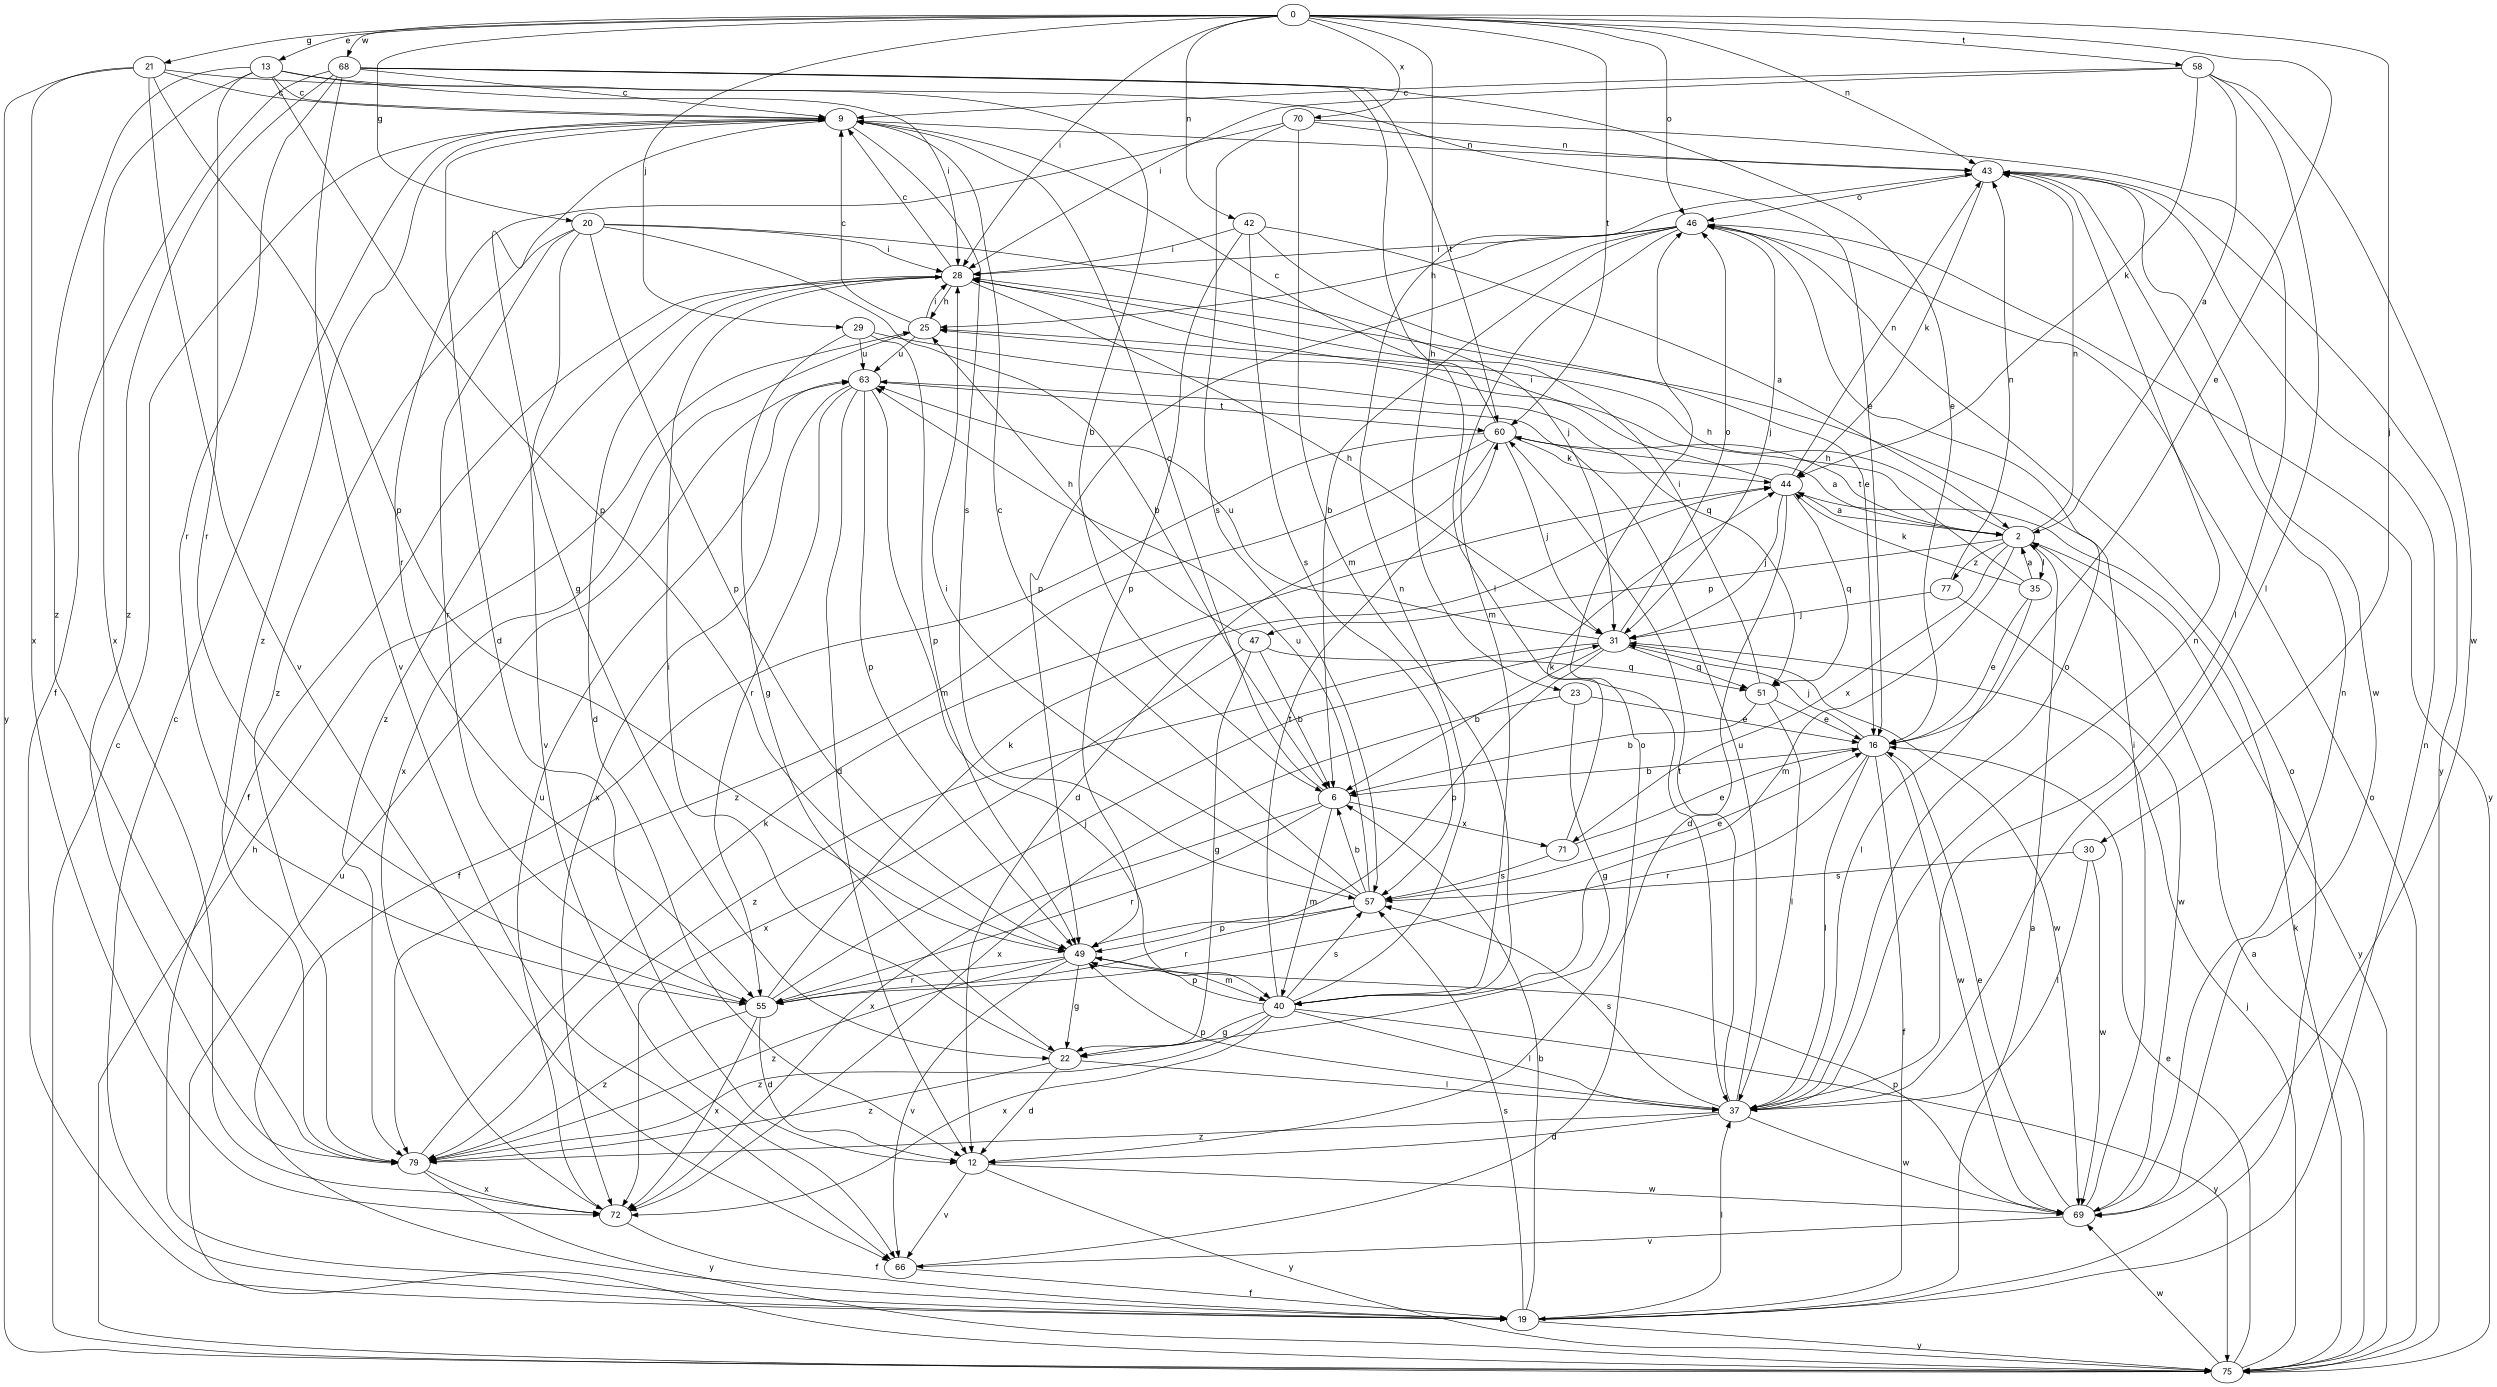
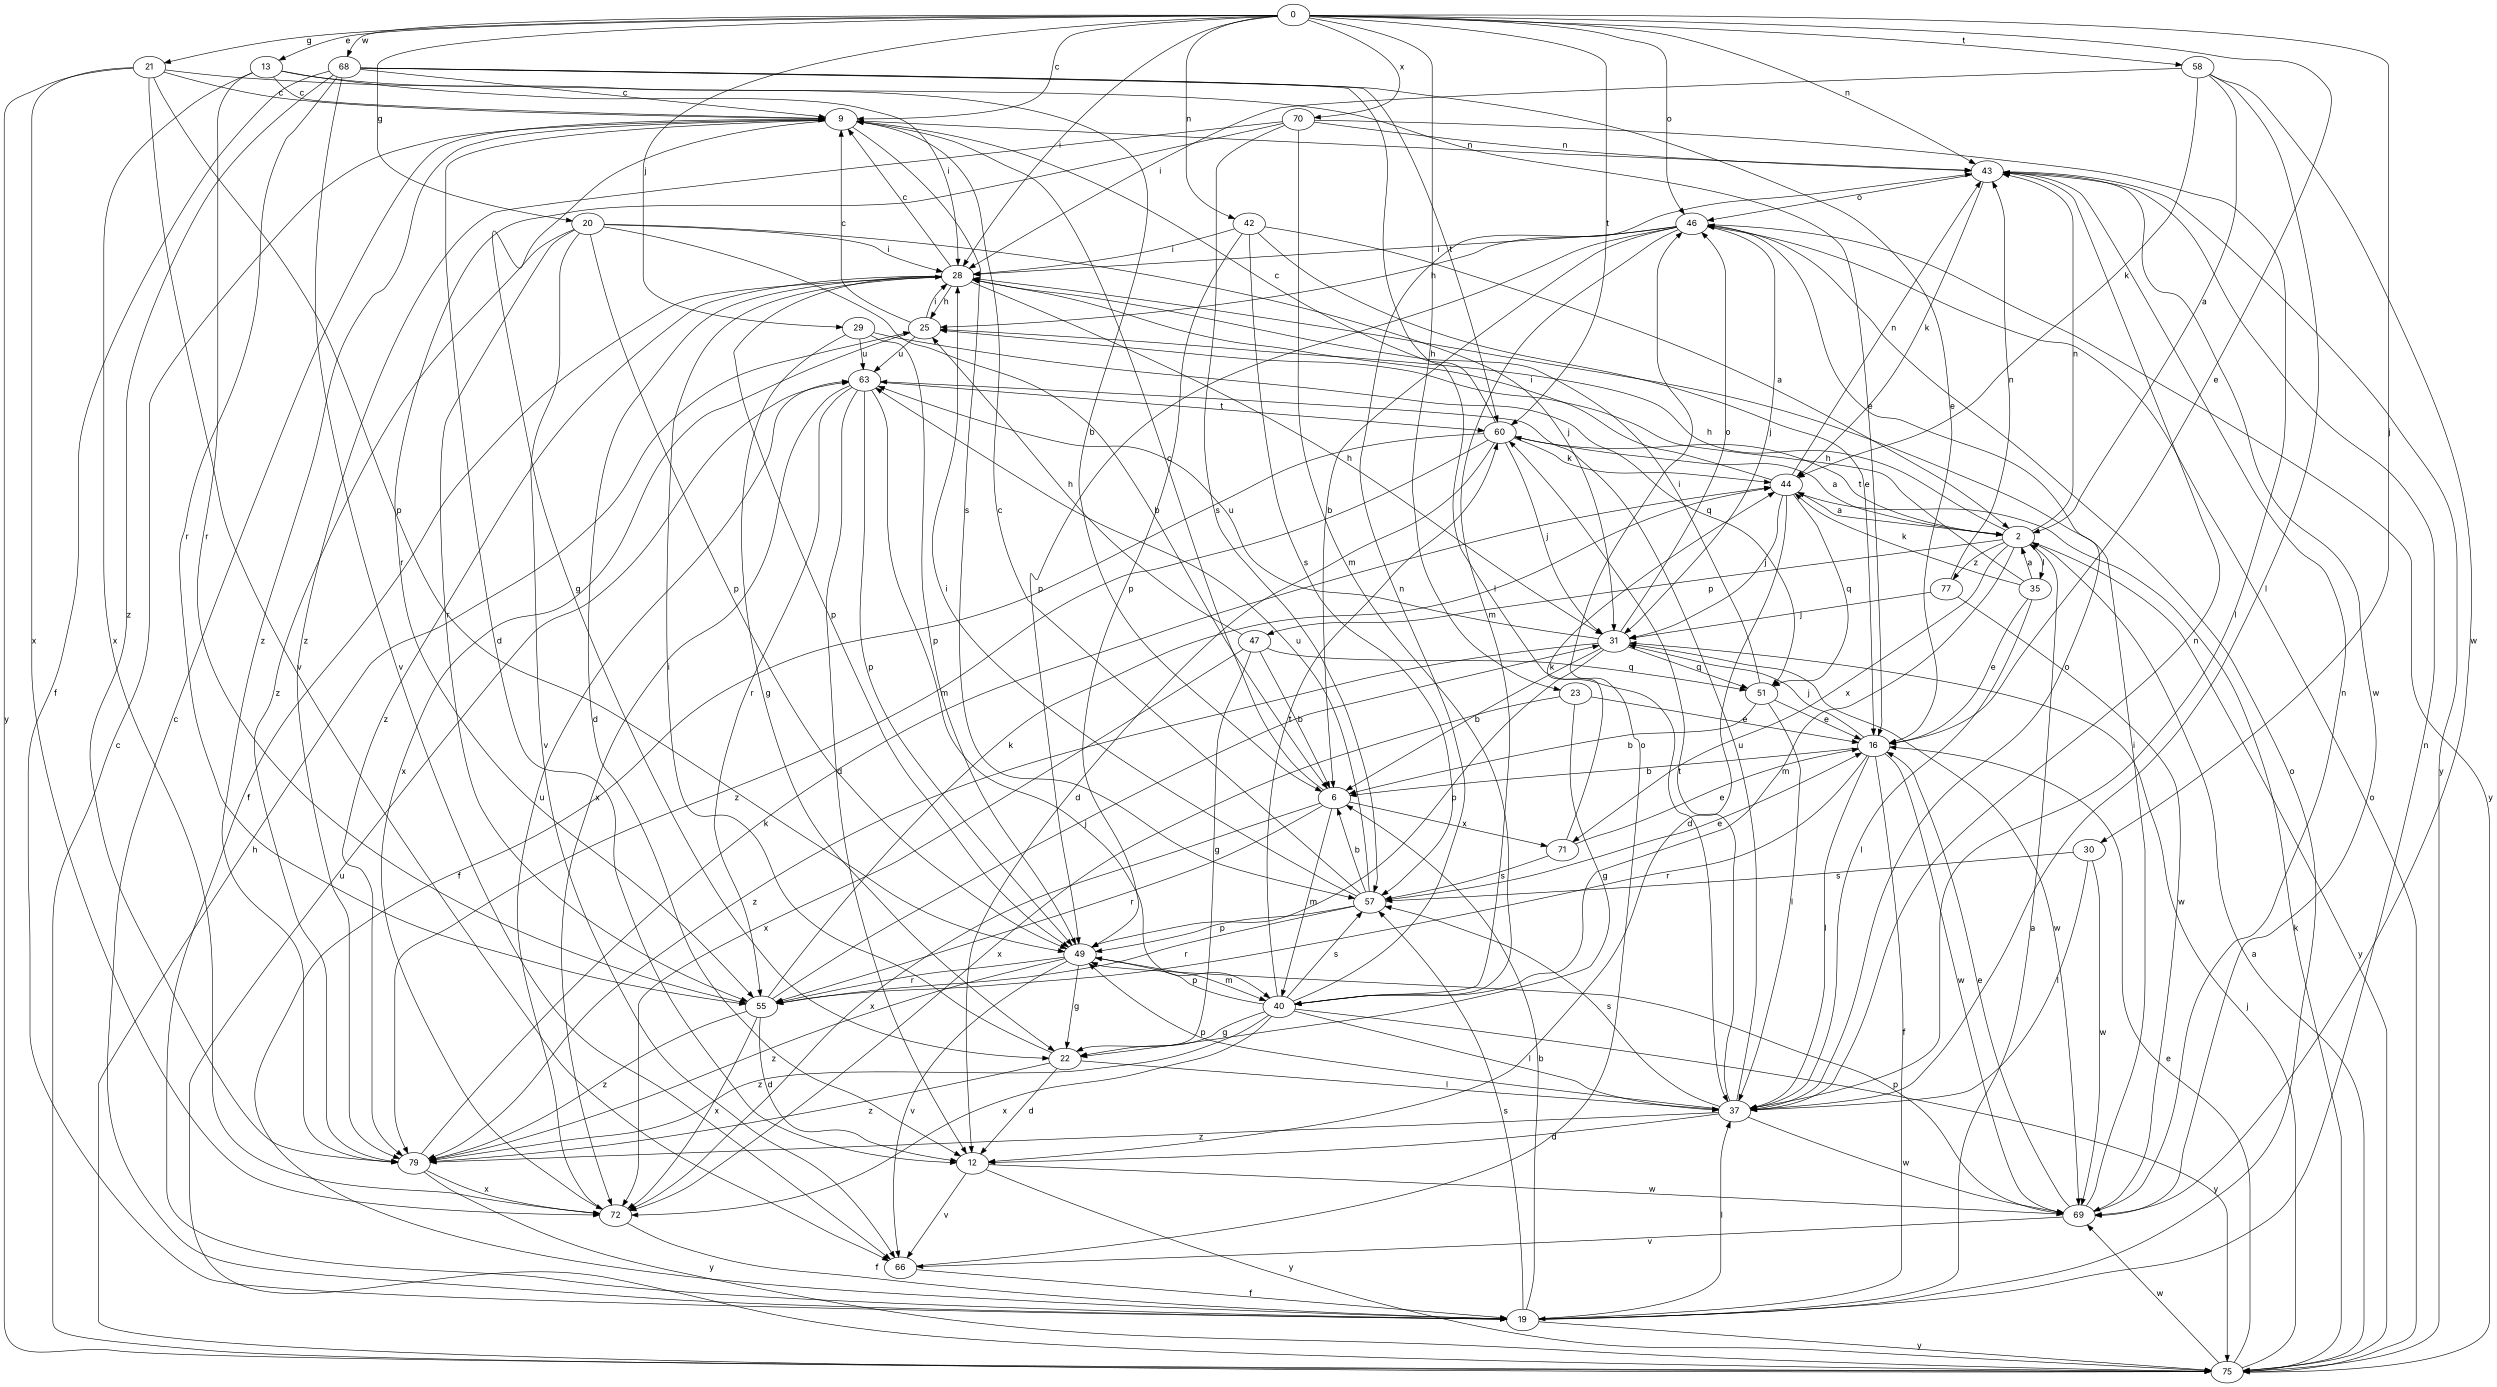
edge "58" -> "9": now "0" -> "9"
edge "13" -> "49": now "28" -> "49"
edge "13" -> "79": now "70" -> "79"
